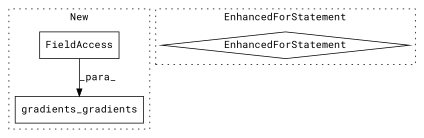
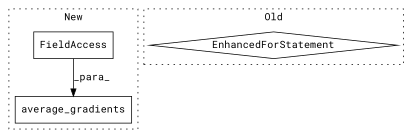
cluster "EnhancedForStatement": label "EnhancedForStatement" -> "Old"
node "gradients_gradients": label "gradients_gradients" -> "average_gradients"
